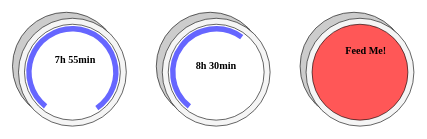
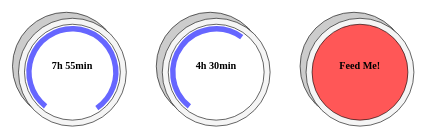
node "Feed Me!": moved (366, 51) -> (360, 66)
node "7h 55min": moved (75, 60) -> (72, 66)
node "8h 30min": label "8h 30min" -> "4h 30min"
